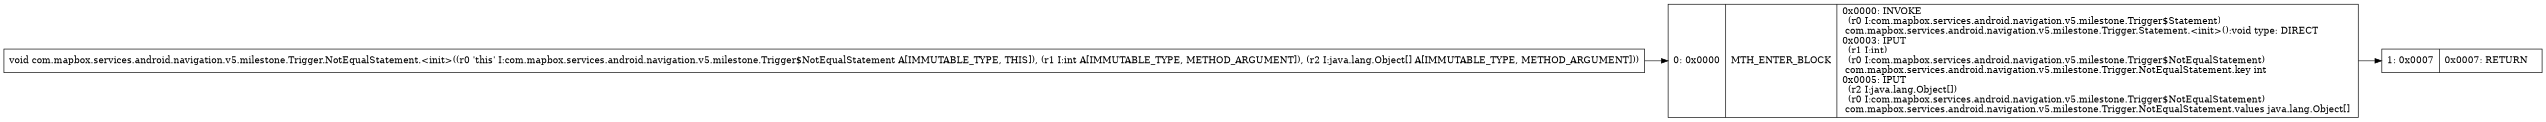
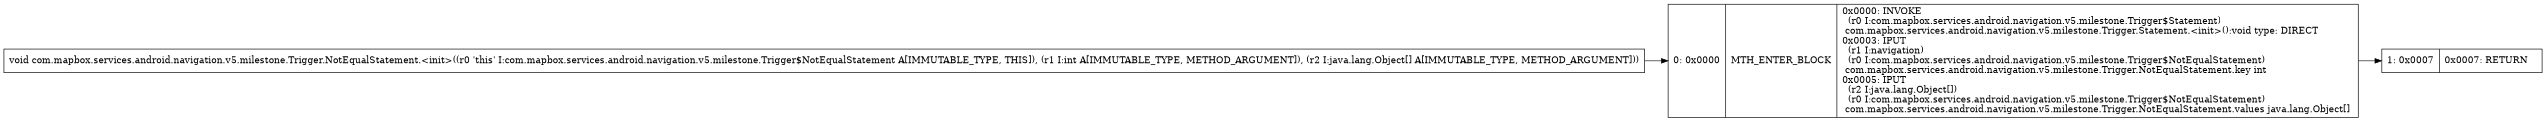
node "0: 0x0000": text "(r1 I:int)" -> "(r1 I:navigation)"
